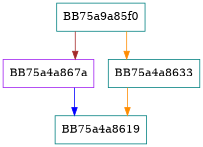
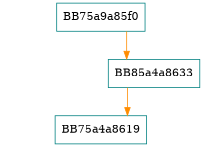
node "BB75a4a867a": removed
node "BB75a4a8633": label "BB75a4a8633" -> "BB85a4a8633"
